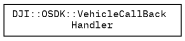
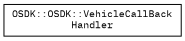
node "DJI::OSDK::VehicleCallBack Handler": label "DJI::OSDK::VehicleCallBack Handler" -> "OSDK::OSDK::VehicleCallBack Handler"
